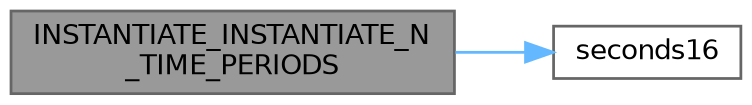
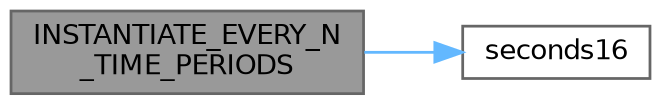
node "INSTANTIATE_INSTANTIATE_N _TIME_PERIODS": label "INSTANTIATE_INSTANTIATE_N _TIME_PERIODS" -> "INSTANTIATE_EVERY_N _TIME_PERIODS"
